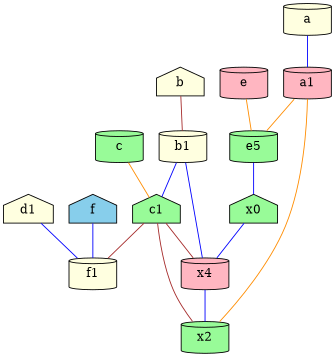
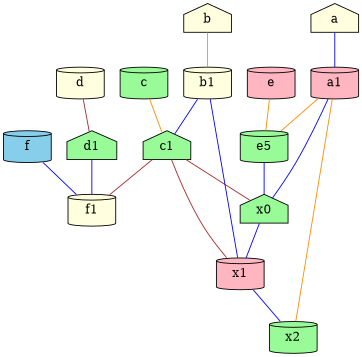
node "a": shape cylinder -> house
node "d": added
edge "b" -- "b1": color brown -> darkorange
edge "a1" -- "x0": added
node "d1": fillcolor lightyellow -> palegreen
node "f": shape house -> cylinder
node "x4": label "x4" -> "x1"
edge "c1" -- "x2": now "c1" -- "x0"
